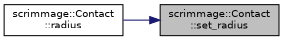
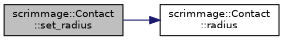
edge "scrimmage::Contact ::radius" -> "scrimmage::Contact ::set_radius": reversed
